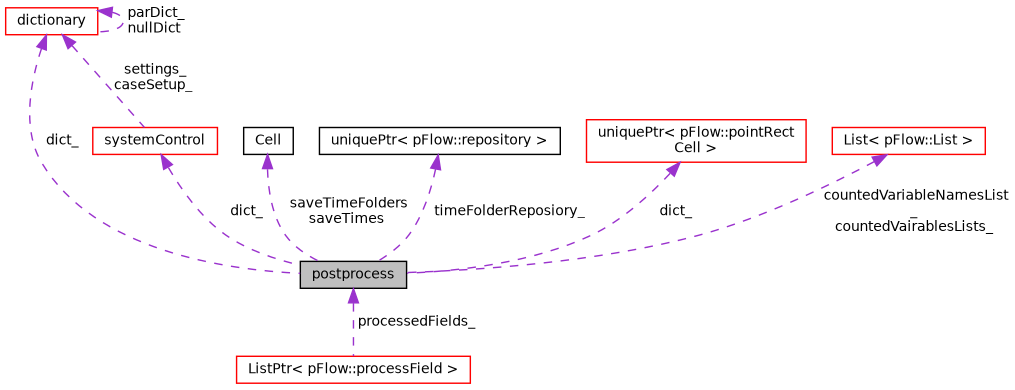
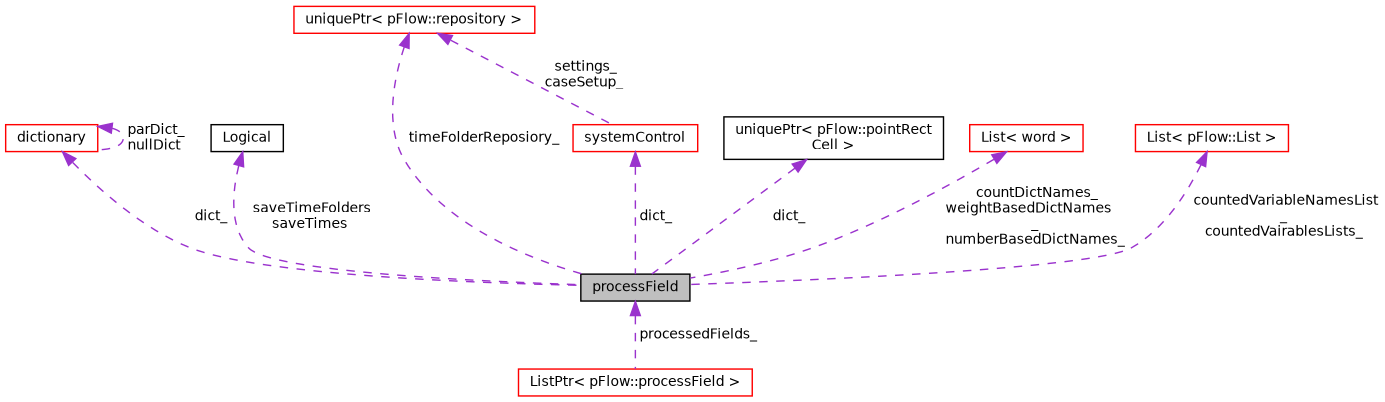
edge "systemControl" -> "dictionary": now "systemControl" -> "uniquePtr< pFlow::repository >"
node "List< word >": added
node "Cell": label "Cell" -> "Logical"
node "uniquePtr< pFlow::repository >": color black -> red
node "uniquePtr< pFlow::pointRect Cell >": color red -> black
node "postprocess": label "postprocess" -> "processField"
